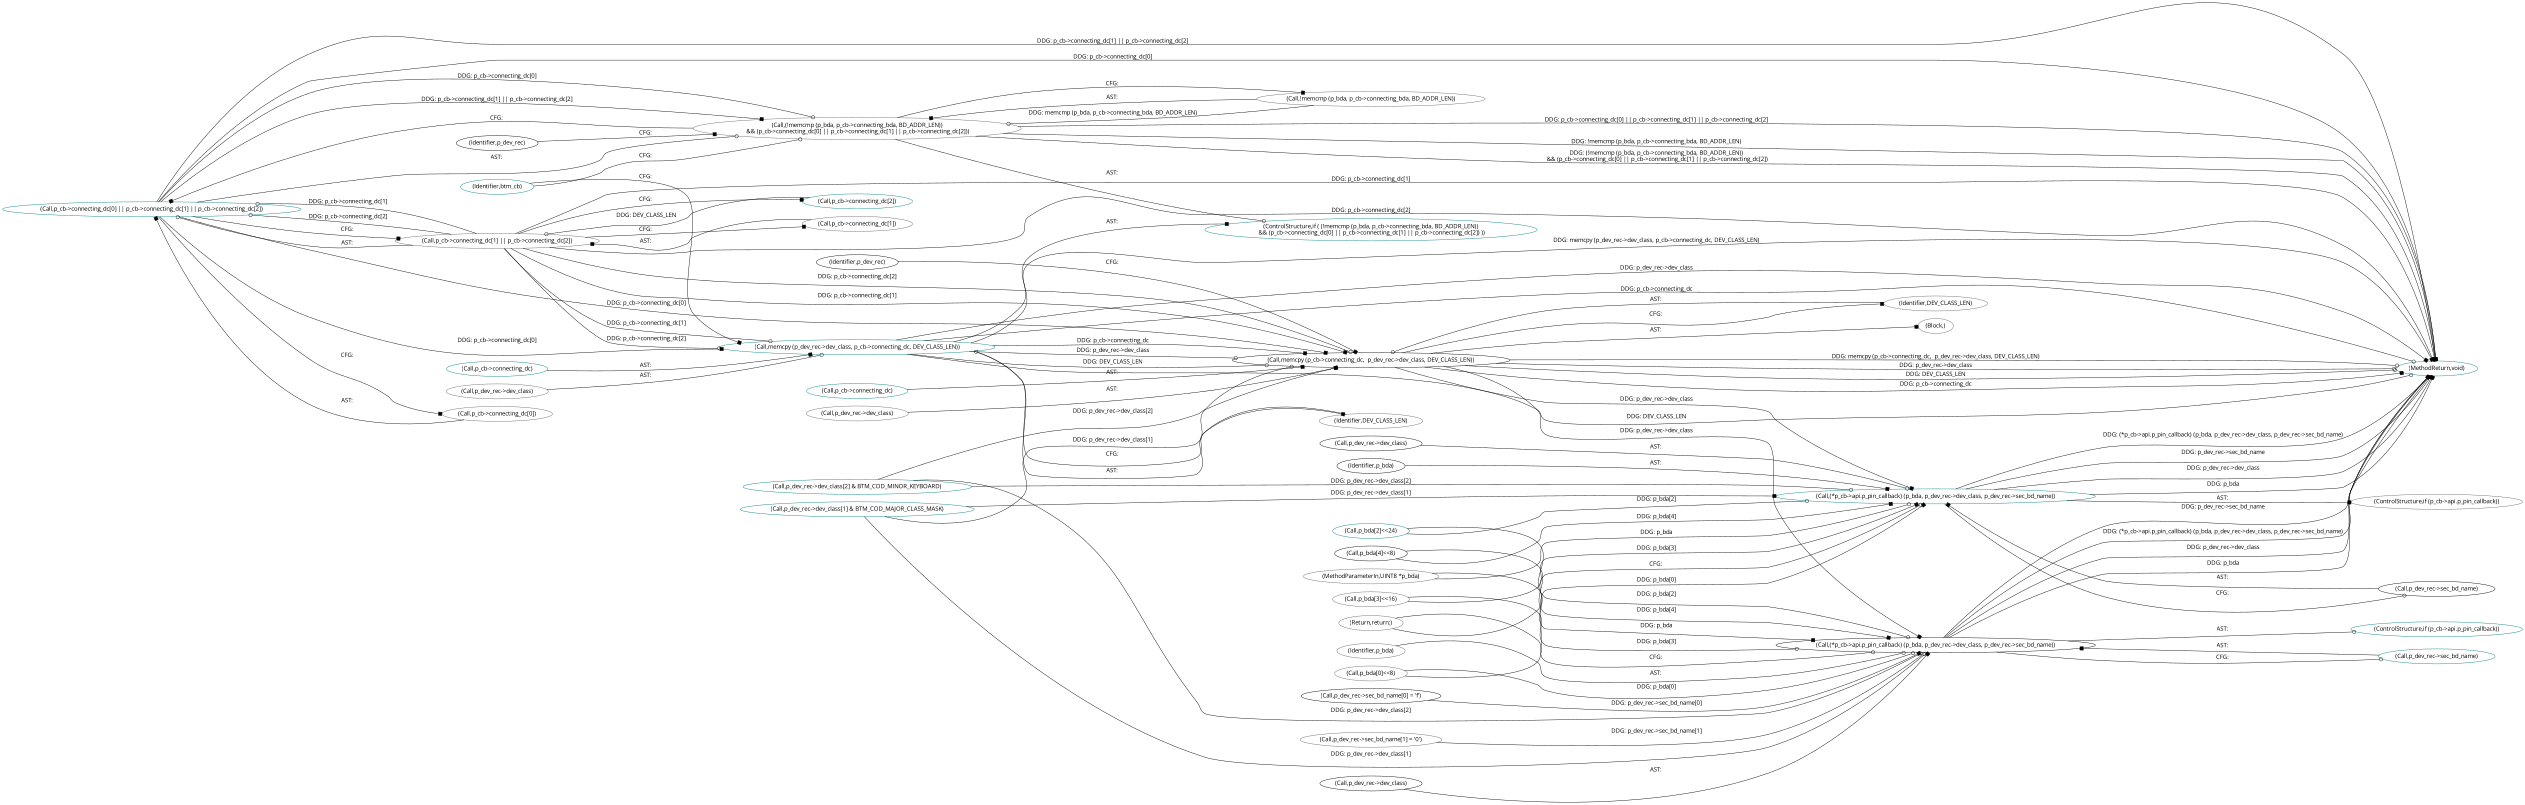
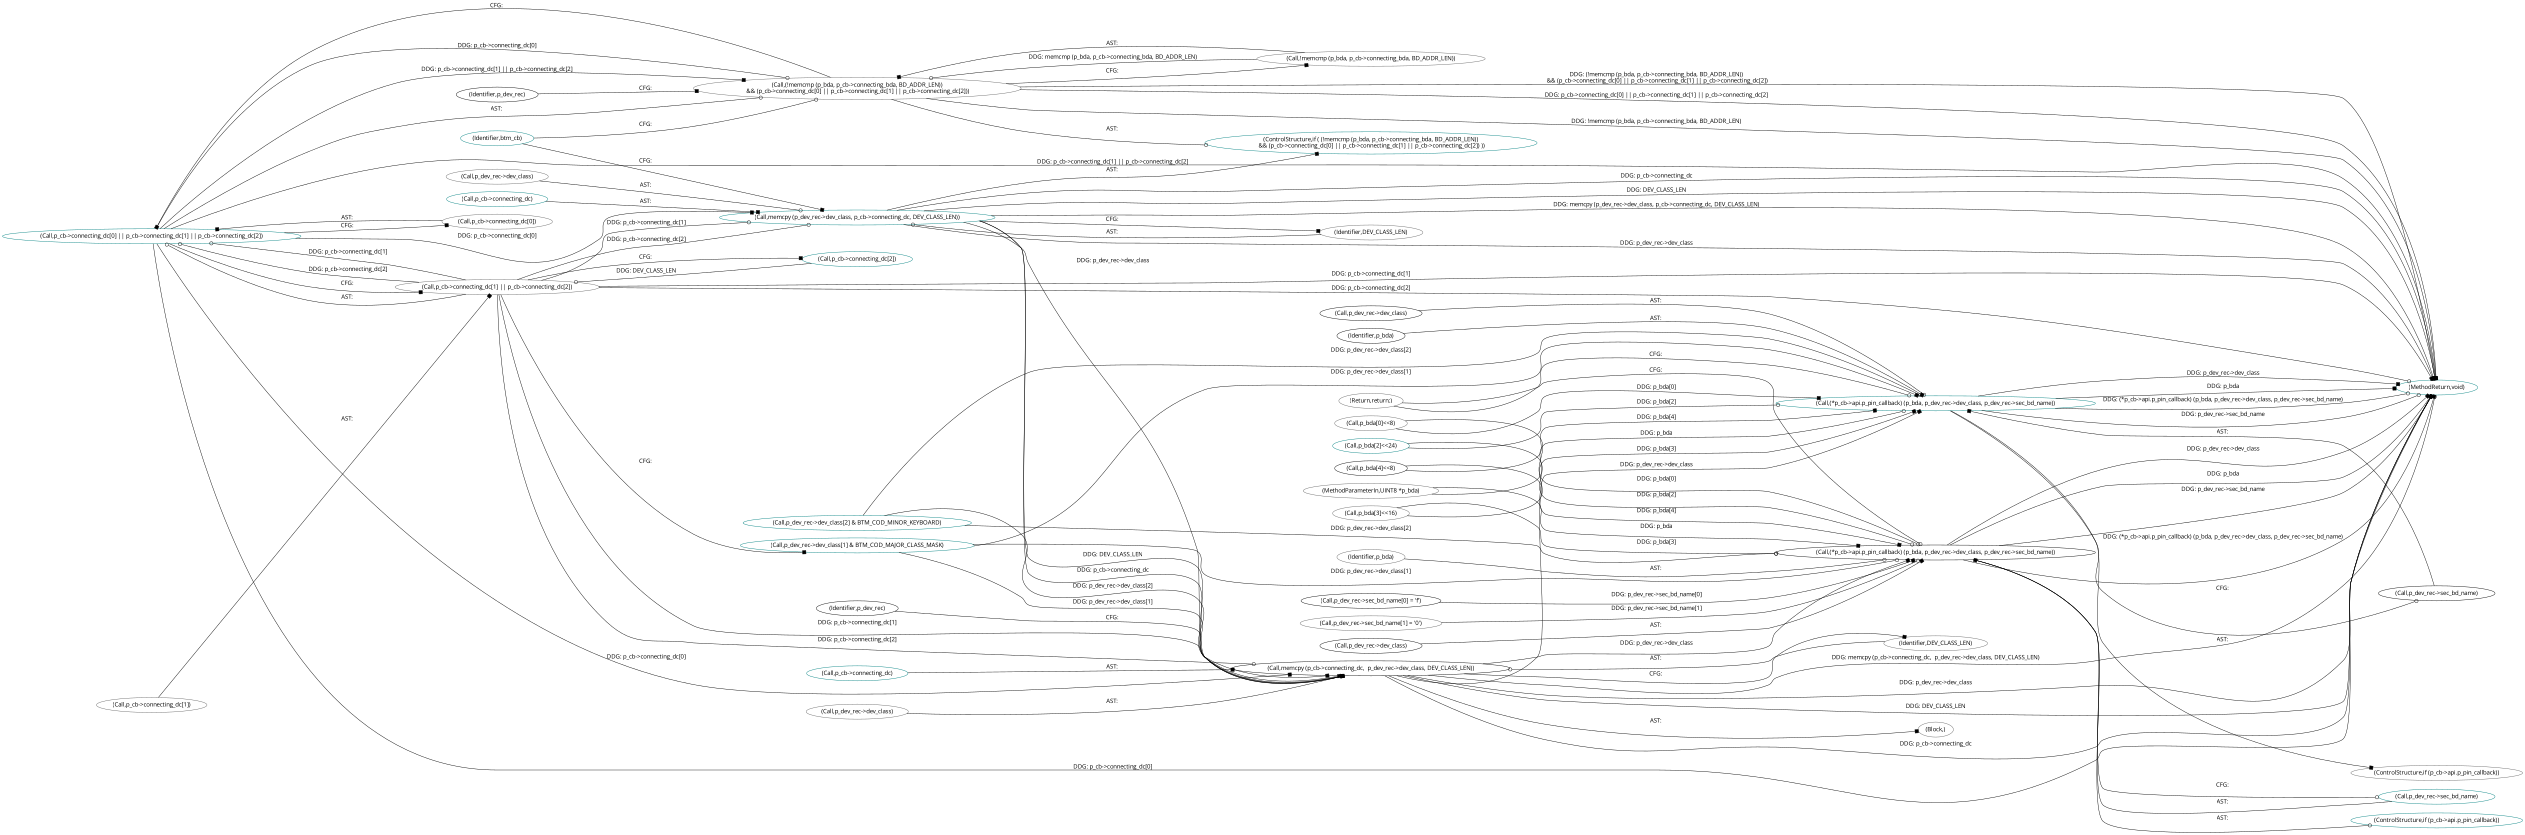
edge "(Call,p_cb->connecting_dc[1] || p_cb->connecting_dc[2])" -> "(Call,p_cb->connecting_dc[1])": now "(Call,p_cb->connecting_dc[1] || p_cb->connecting_dc[2])" -> "(Call,p_dev_rec->dev_class[1] & BTM_COD_MAJOR_CLASS_MASK)"
